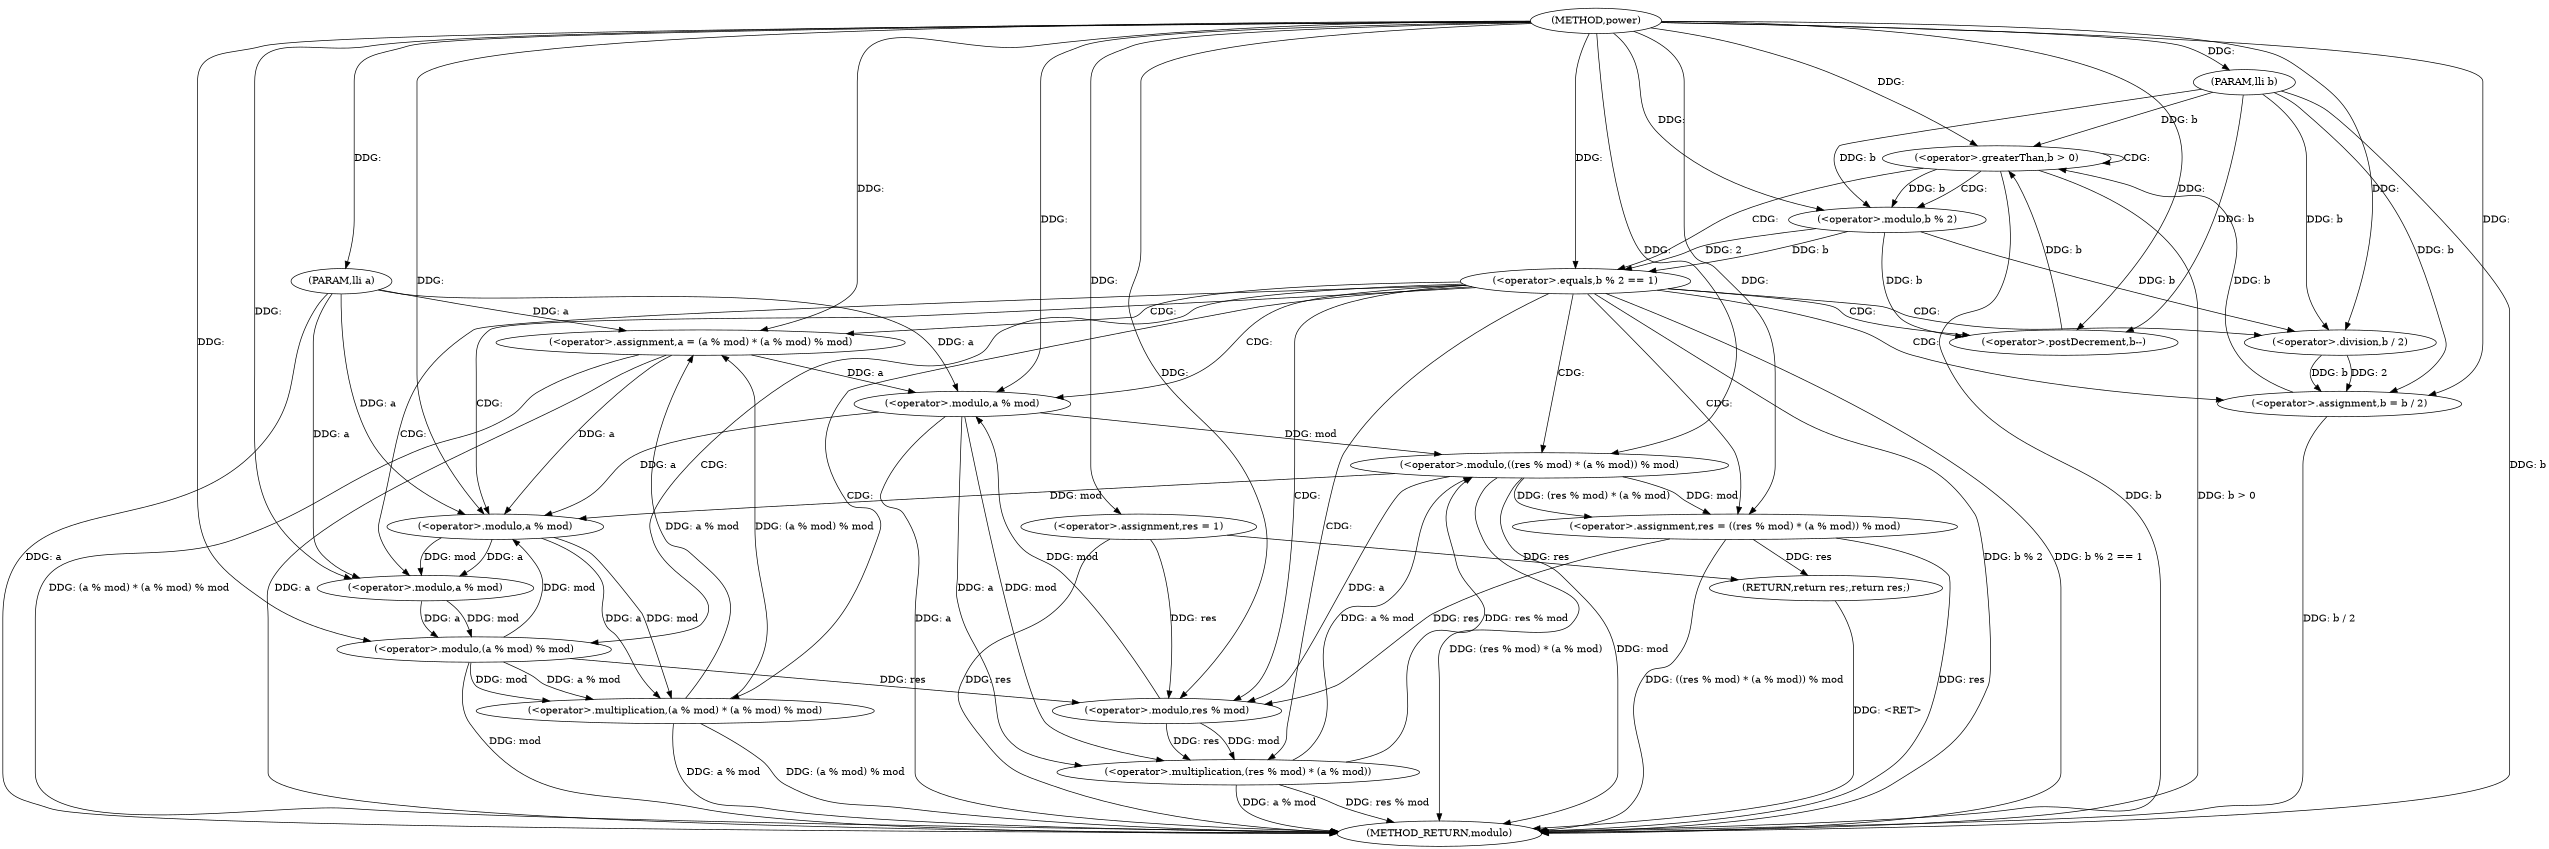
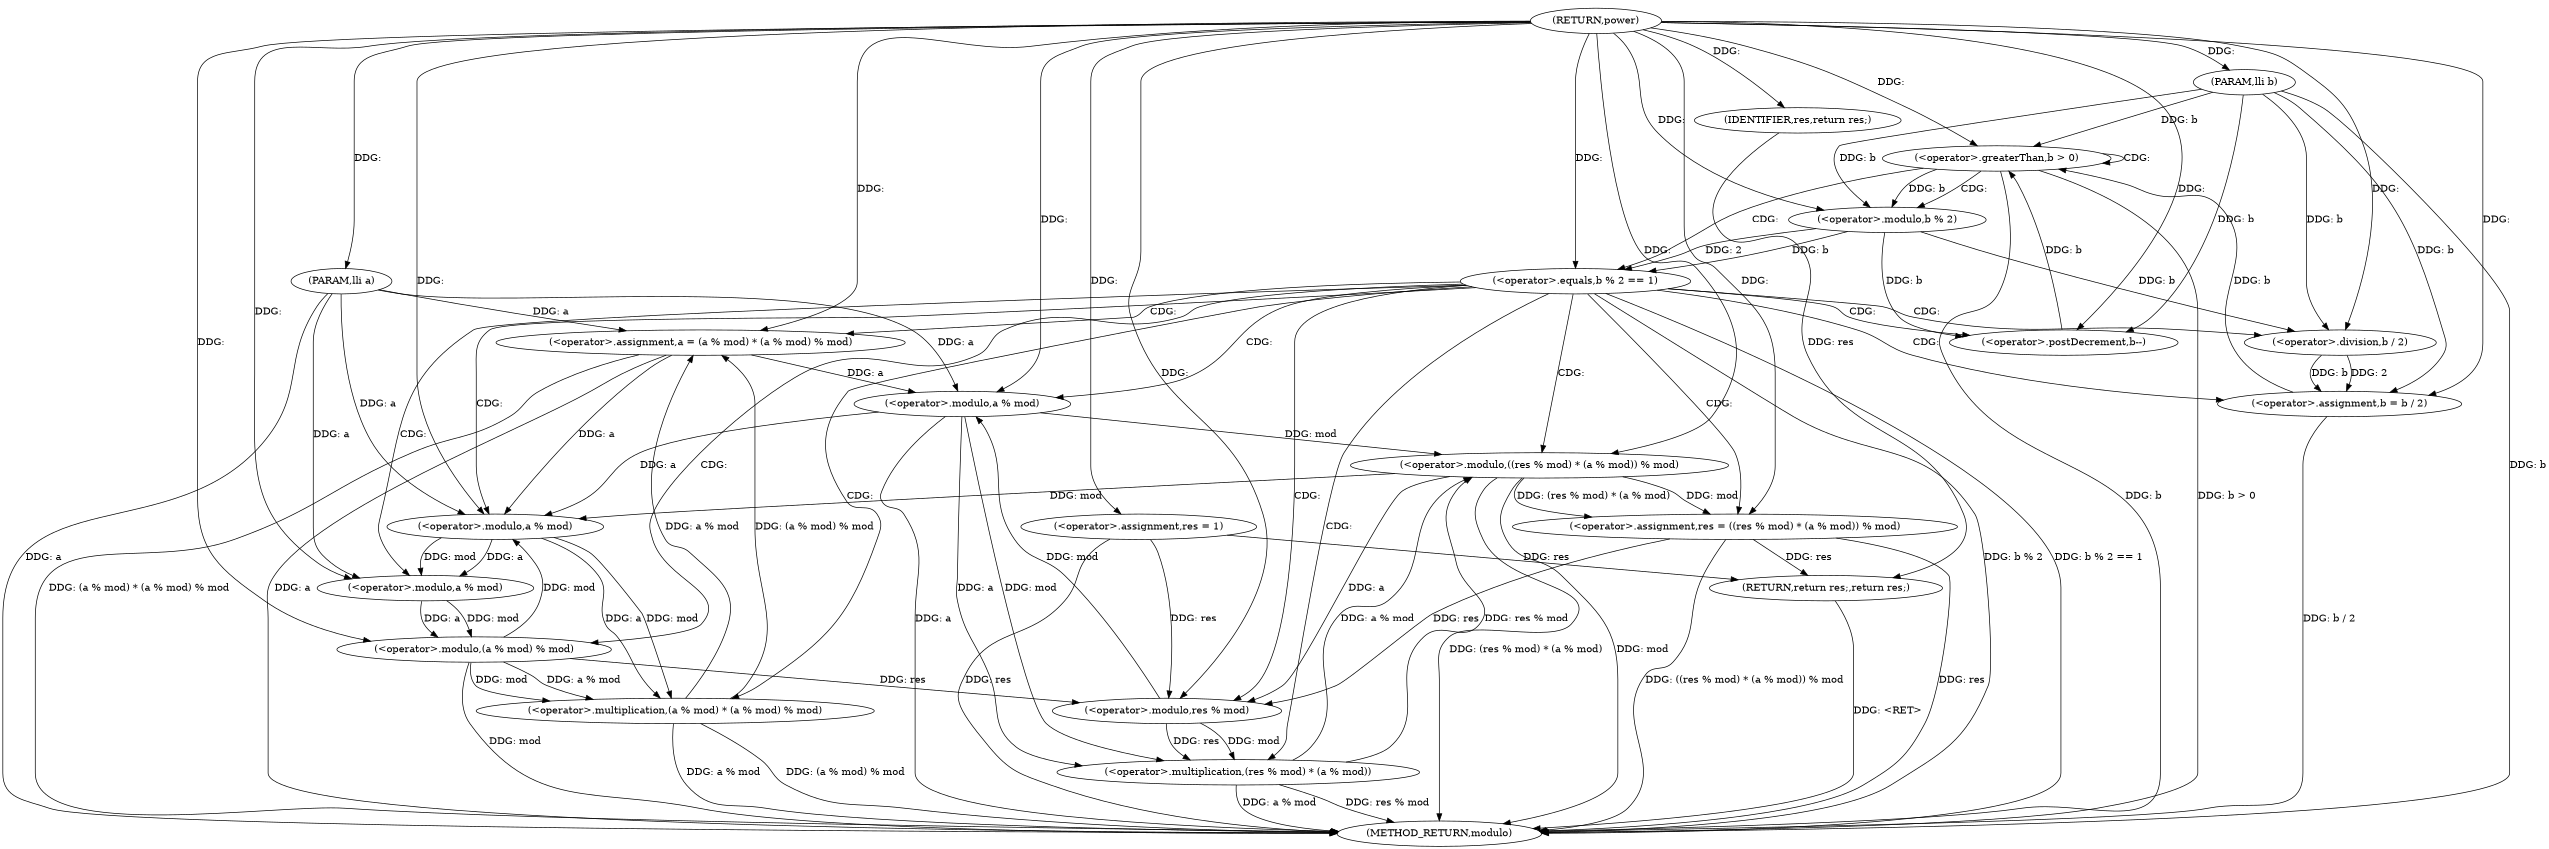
node "(METHOD,power)": label "(METHOD,power)" -> "(RETURN,power)"
node "(IDENTIFIER,res,return res;)": added
